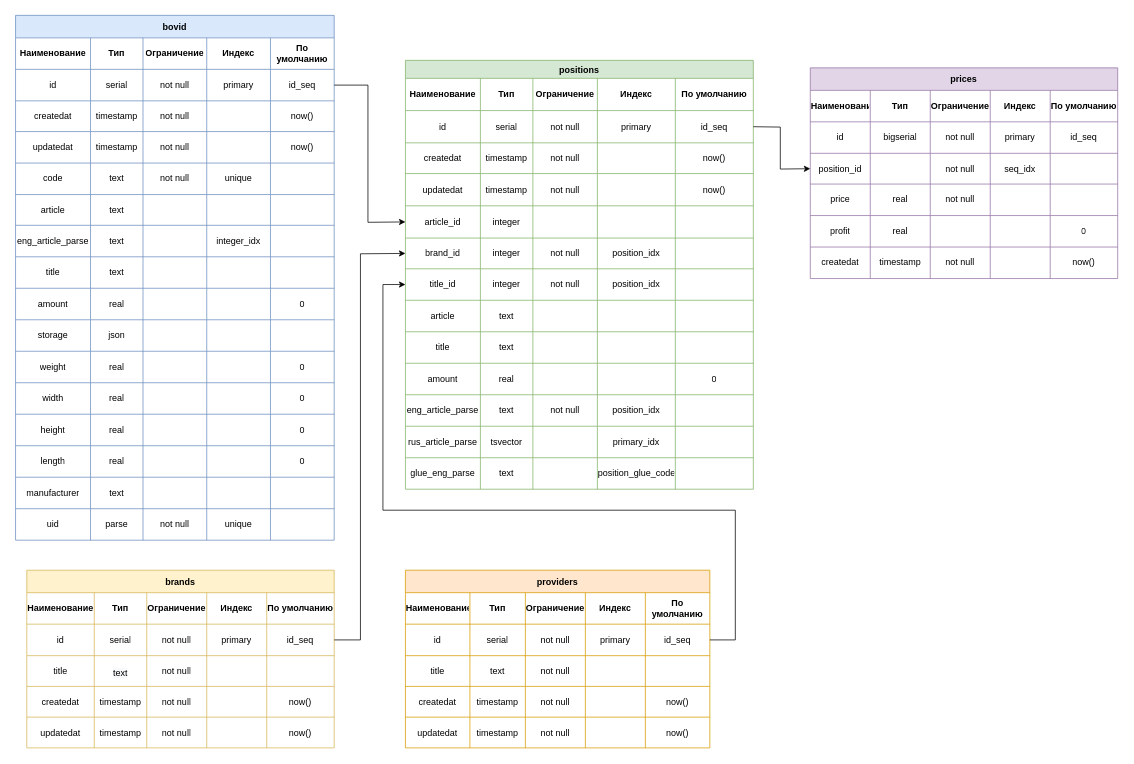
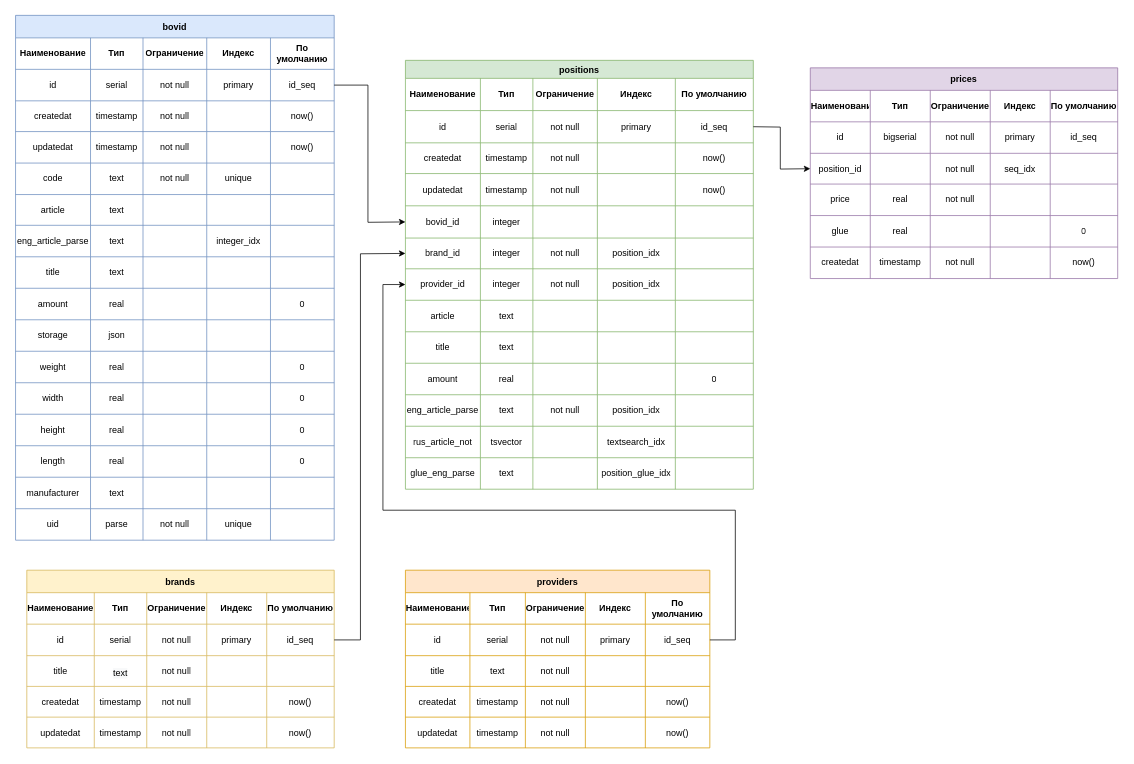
node "article_id": label "article_id" -> "bovid_id"
node "profit": label "profit" -> "glue"
node "title_id": label "title_id" -> "provider_id"
node "rus_article_parse": label "rus_article_parse" -> "rus_article_not"
node "primary_idx": label "primary_idx" -> "textsearch_idx"
node "position_glue_code": label "position_glue_code" -> "position_glue_idx"
